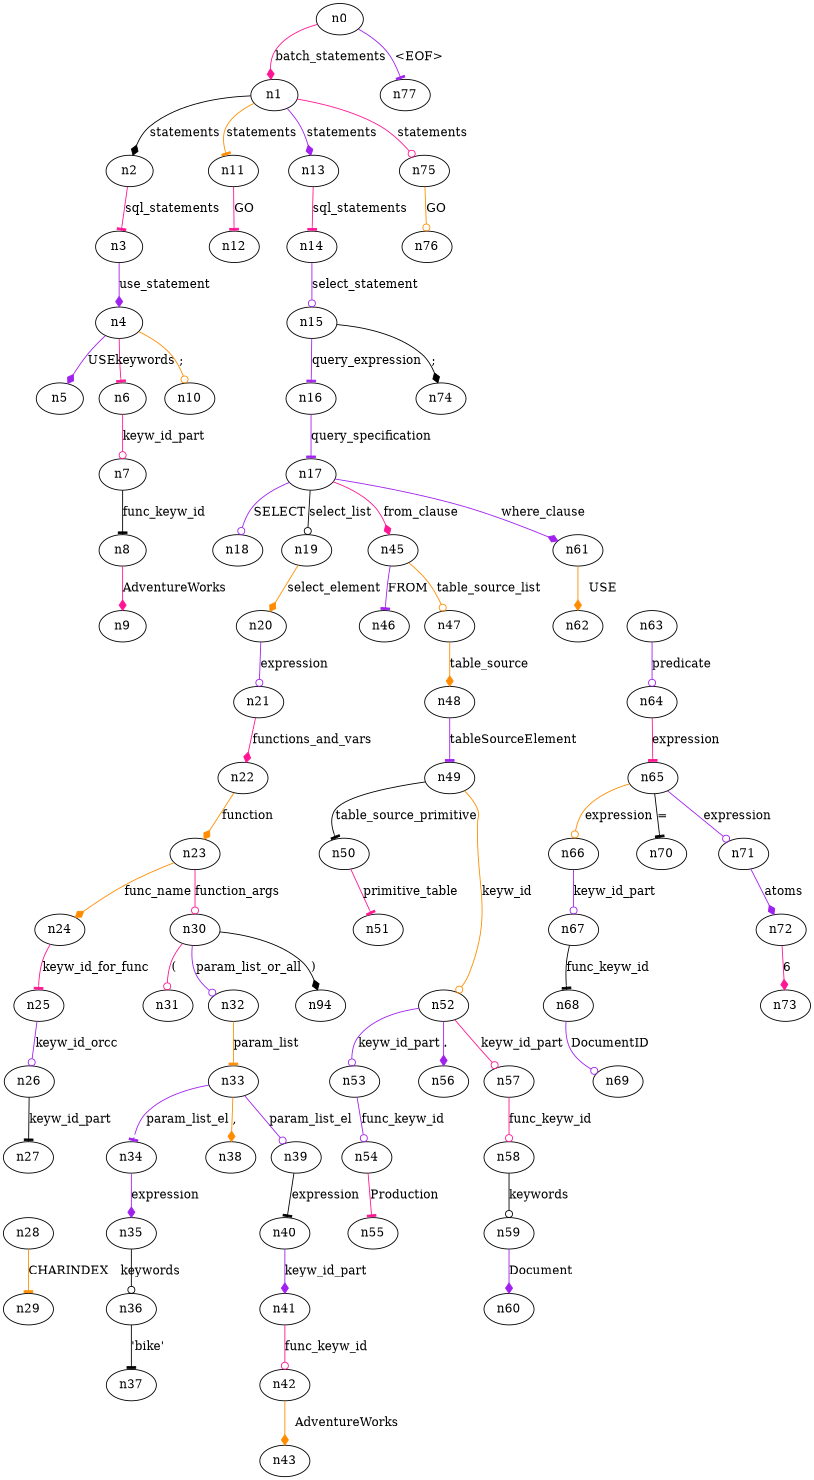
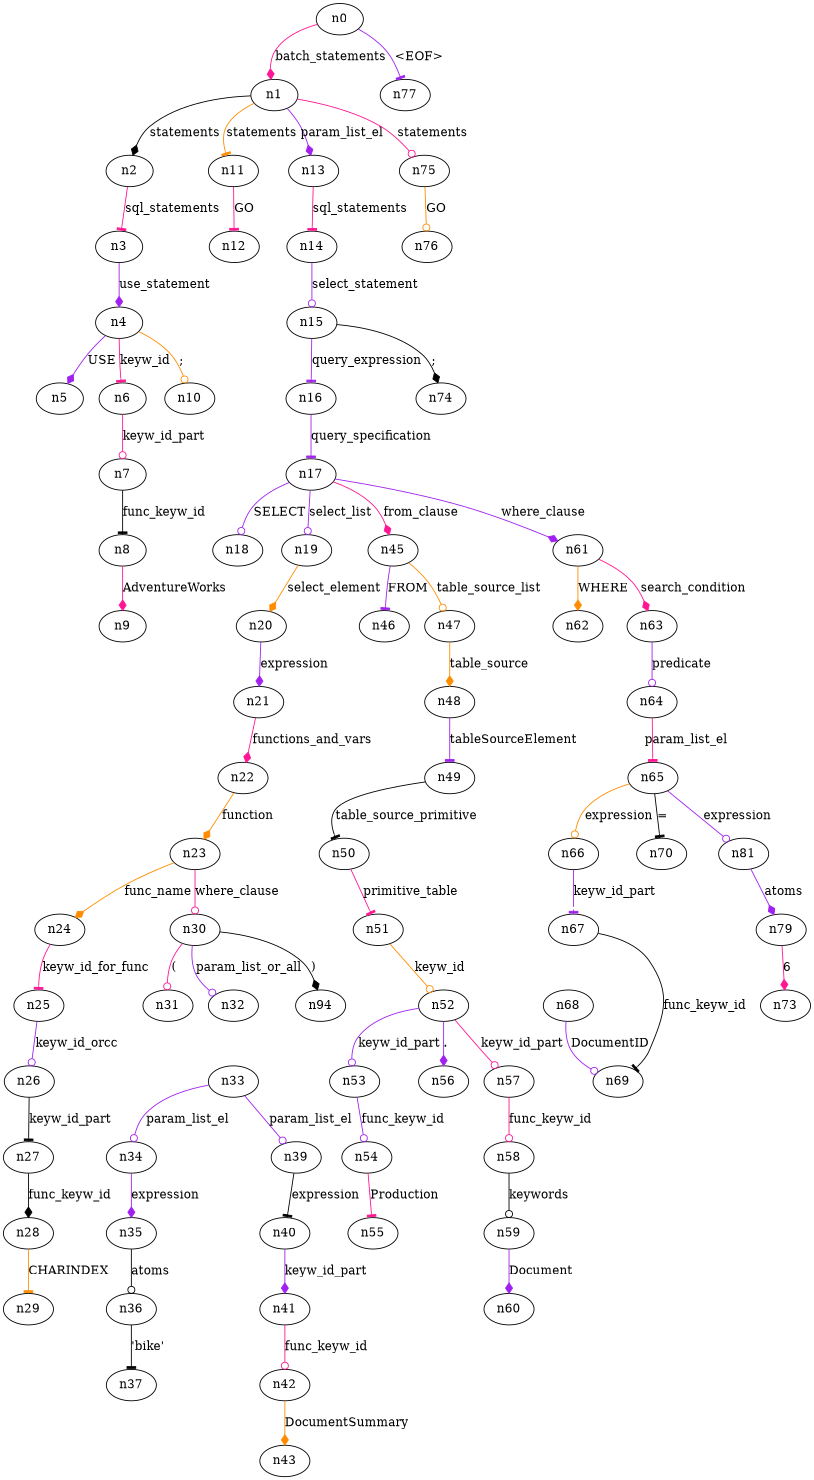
edge "n1" -> "n13": label "statements" -> "param_list_el"
edge "n4" -> "n6": label "keywords" -> "keyw_id"
edge "n17" -> "n19": color black -> purple
edge "n61" -> "n63": added, label "search_condition"
edge "n61" -> "n62": label "USE" -> "WHERE"
edge "n20" -> "n21": arrowhead odot -> diamond
edge "n64" -> "n65": label "expression" -> "param_list_el"
node "n71": label "n71" -> "n81"
edge "n49" -> "n52": now "n51" -> "n52"
edge "n66" -> "n67": arrowhead odot -> tee
edge "n23" -> "n30": label "function_args" -> "where_clause"
node "n72": label "n72" -> "n79"
edge "n67" -> "n68": now "n67" -> "n69"
edge "n32" -> "n33": removed, label "param_list"
edge "n33" -> "n34": arrowhead tee -> odot
node "n38": removed
edge "n27" -> "n28": added, label "func_keyw_id"
edge "n35" -> "n36": label "keywords" -> "atoms"
edge "n42" -> "n43": label "AdventureWorks" -> "DocumentSummary"
